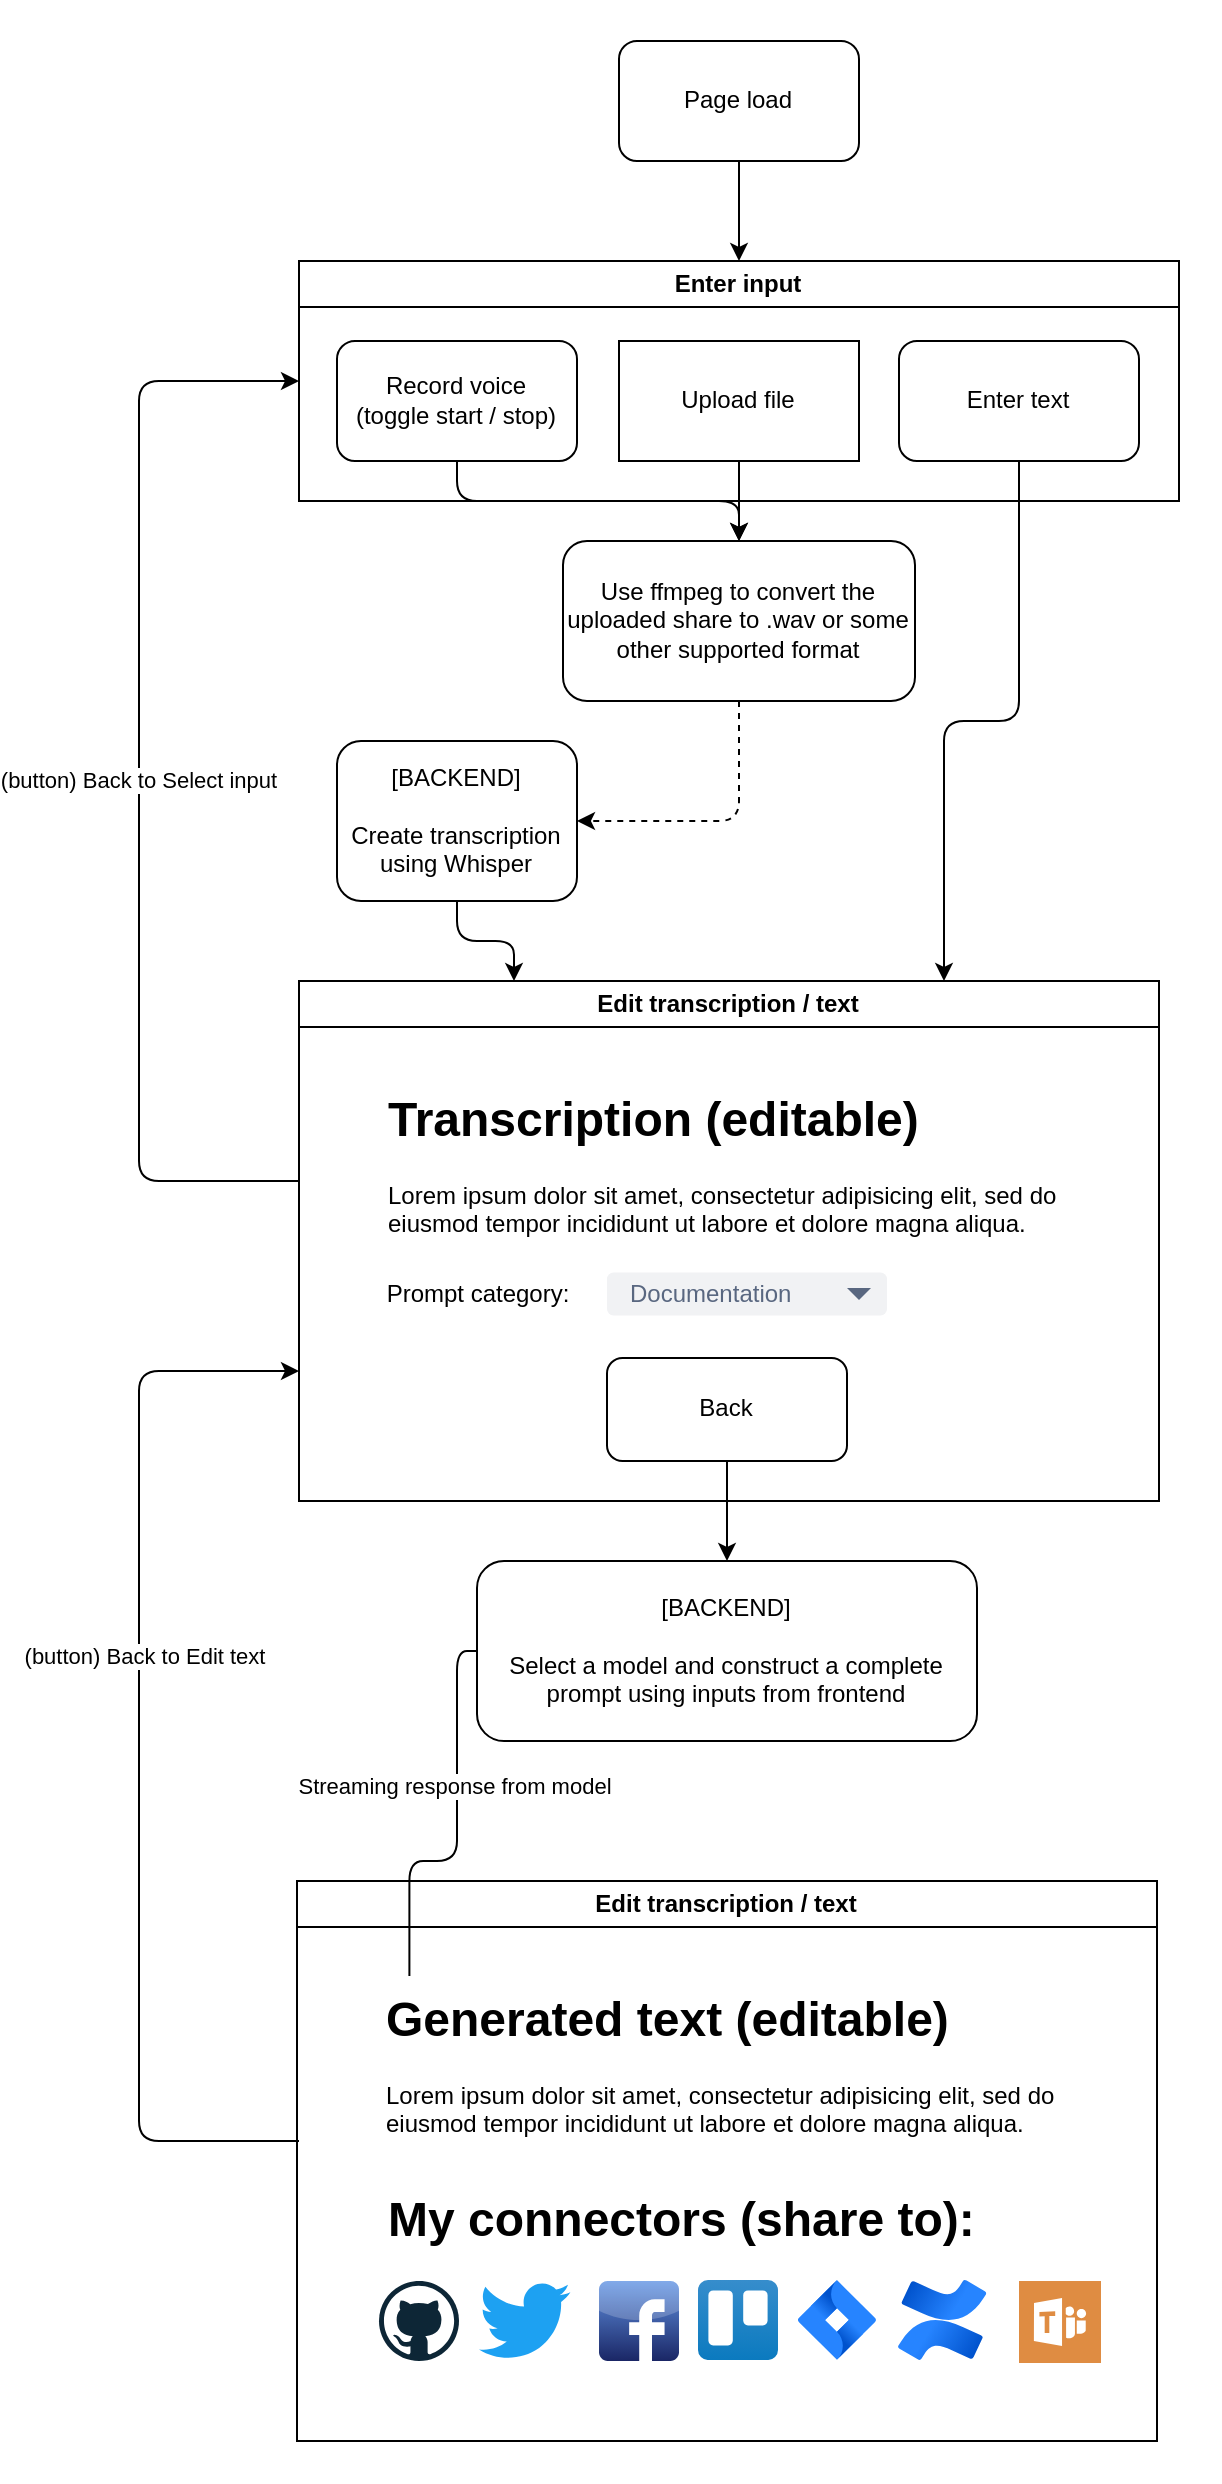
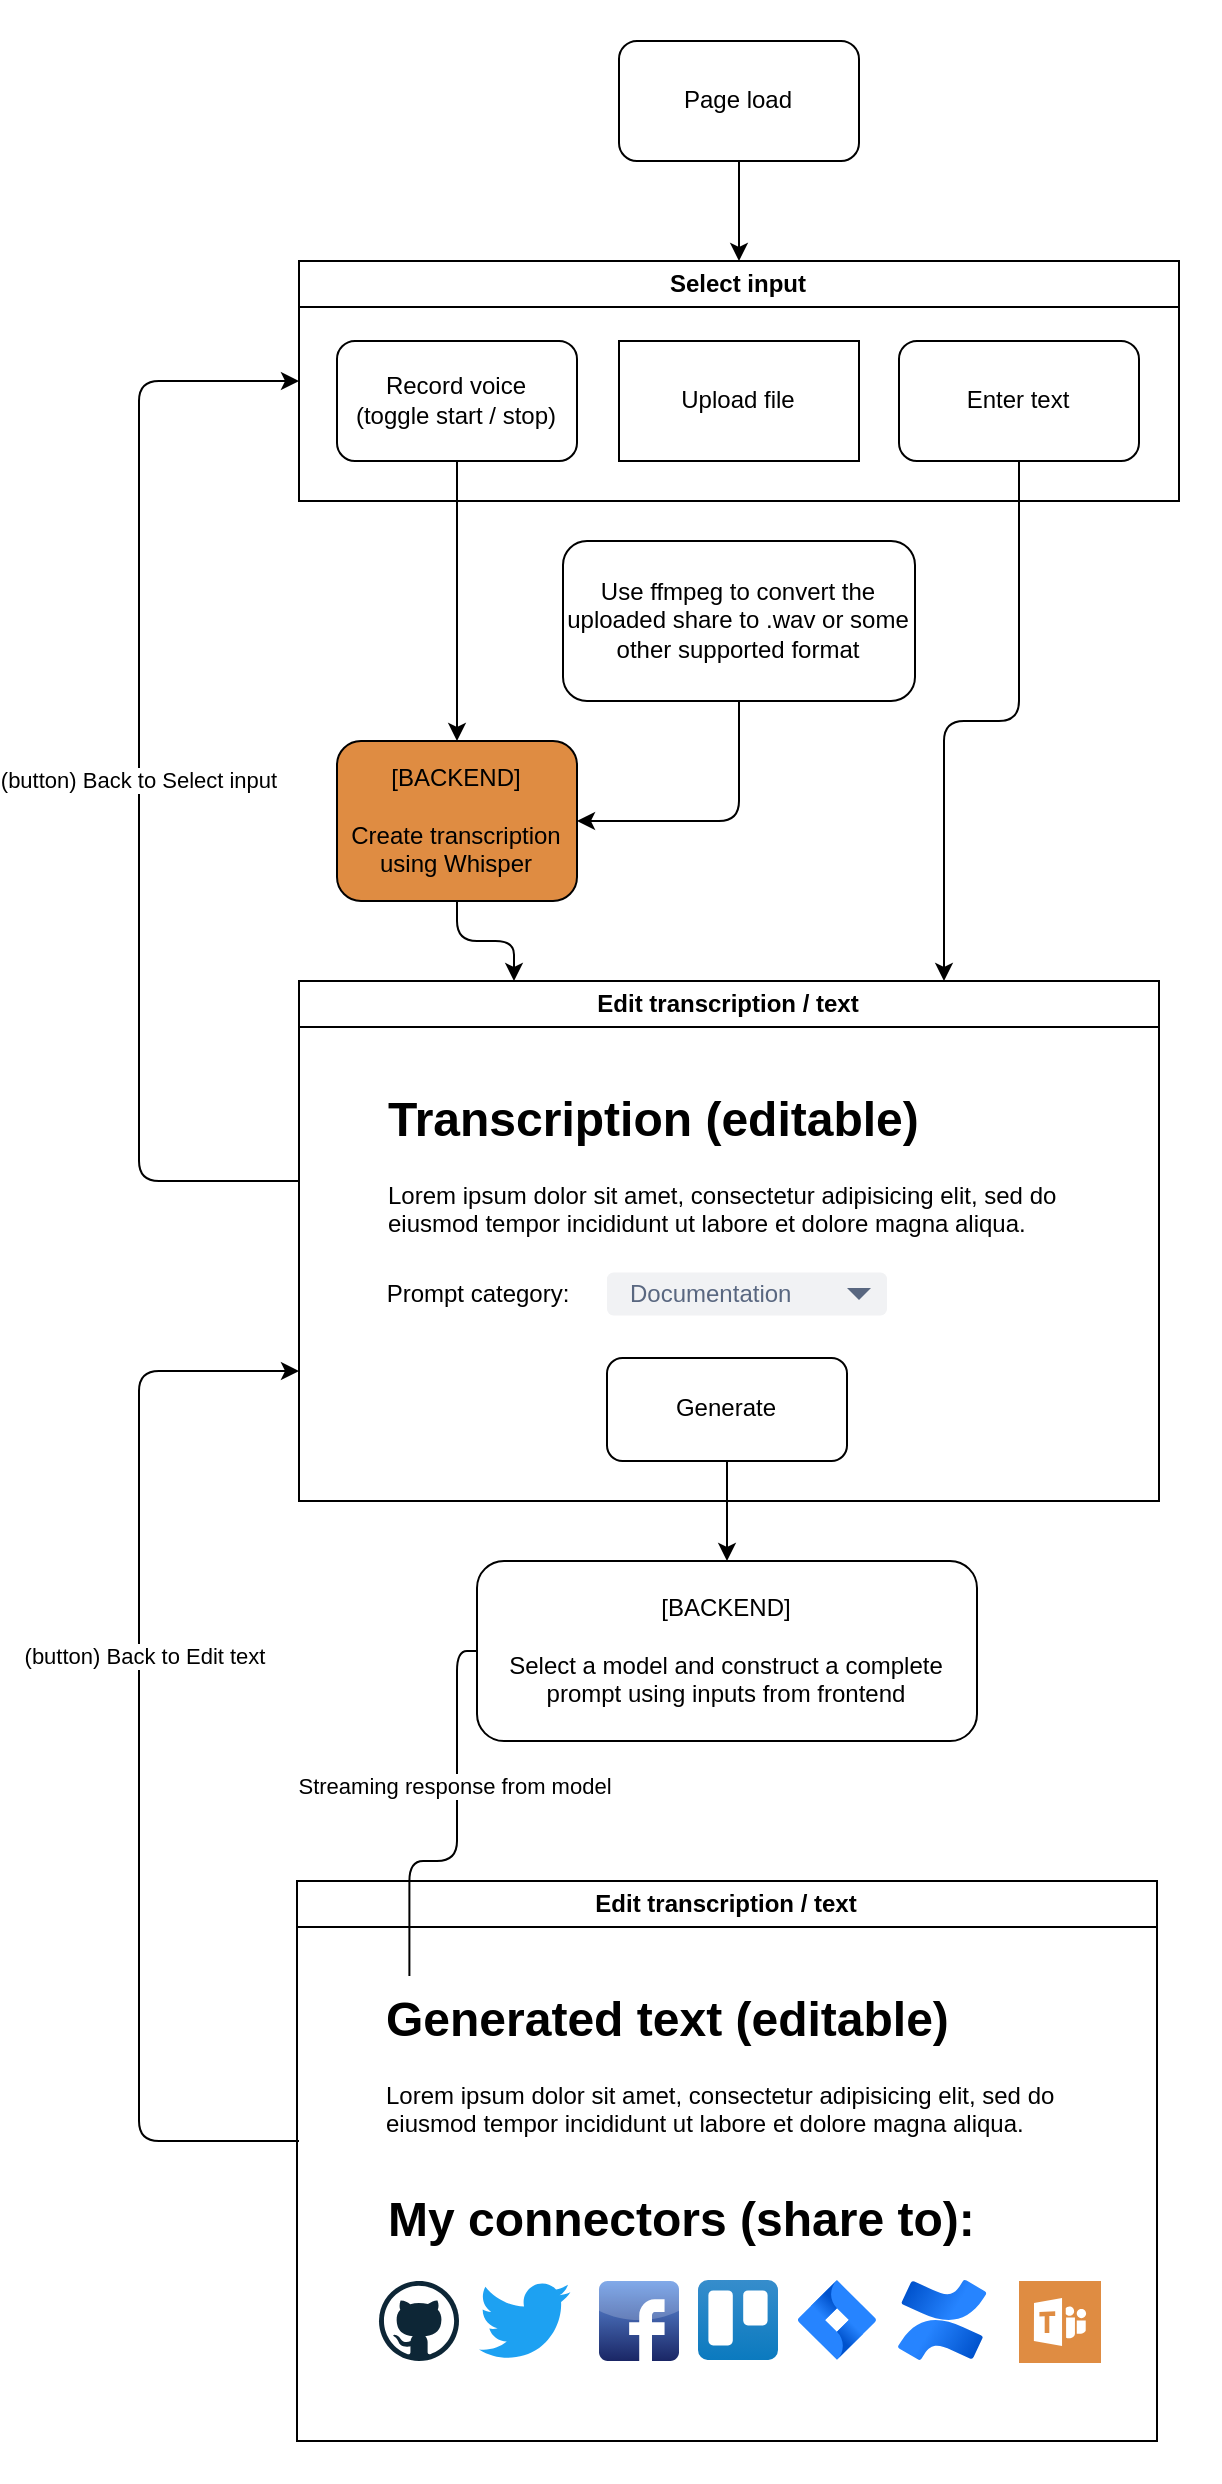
node "Enter input": label "Enter input" -> "Select input"
edge "Upload file" -> "Use ffmpeg to convert the uploaded share to .wav or some other supported format": removed
edge "Record voice (toggle start / stop)" -> "Use ffmpeg to convert the uploaded share to .wav or some other supported format": now "Record voice (toggle start / stop)" -> "[BACKEND] Create transcription using Whisper"
node "[BACKEND] Create transcription using Whisper": fillcolor #ffffff -> #df8c42
edge "Use ffmpeg to convert the uploaded share to .wav or some other supported format" -> "[BACKEND] Create transcription using Whisper": style dashed -> solid
node "Back": label "Back" -> "Generate"
